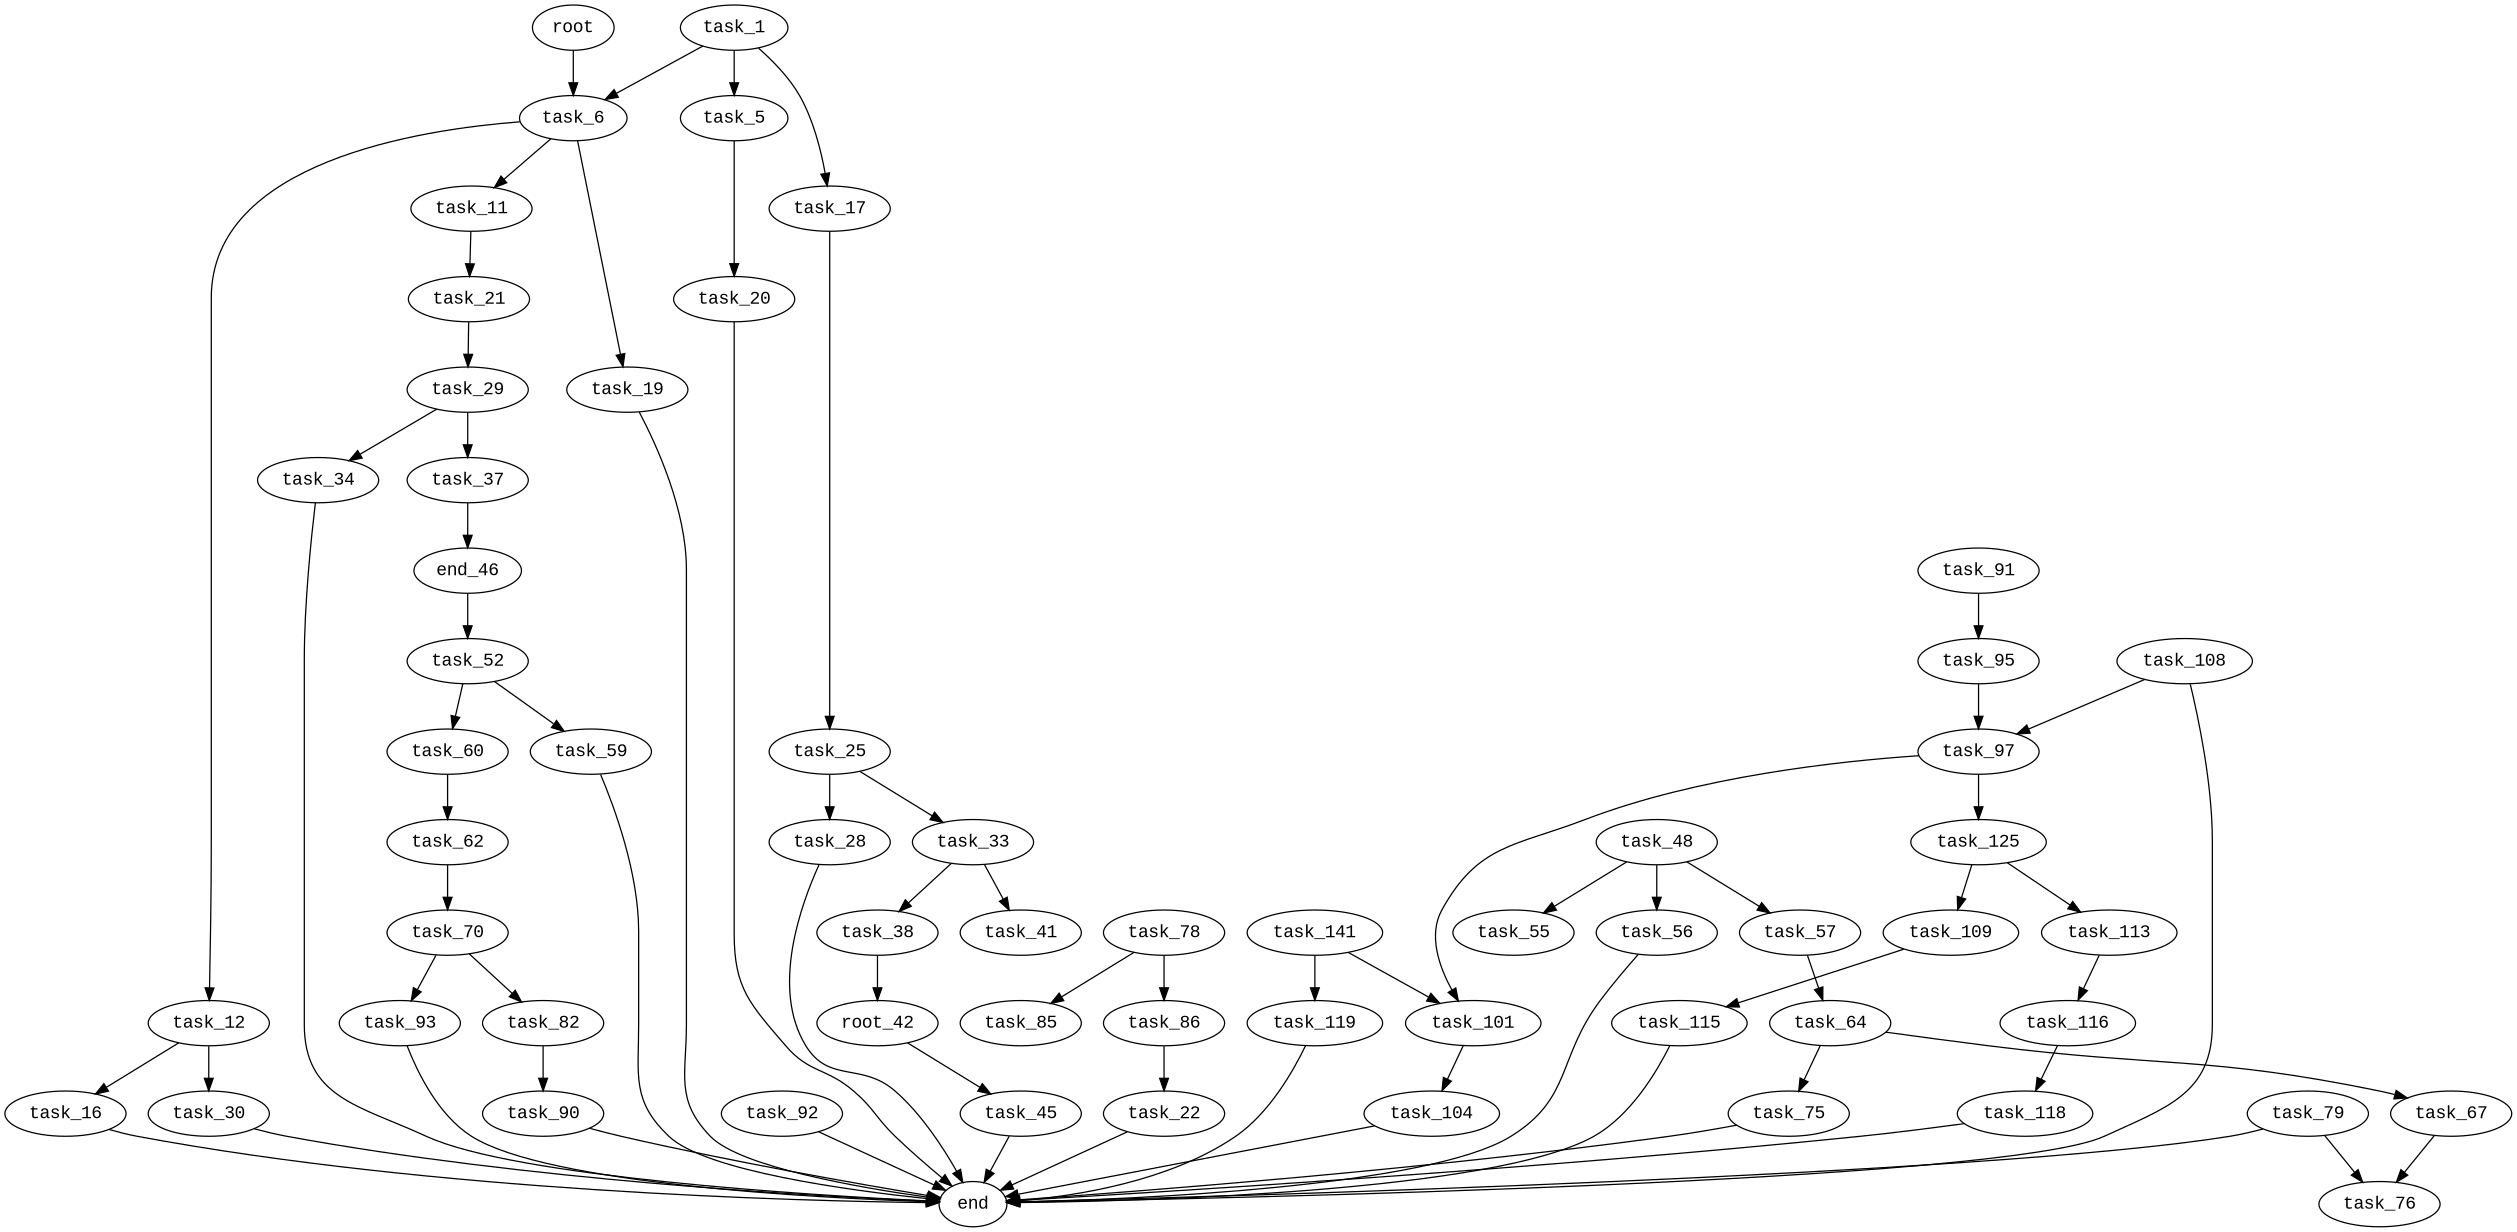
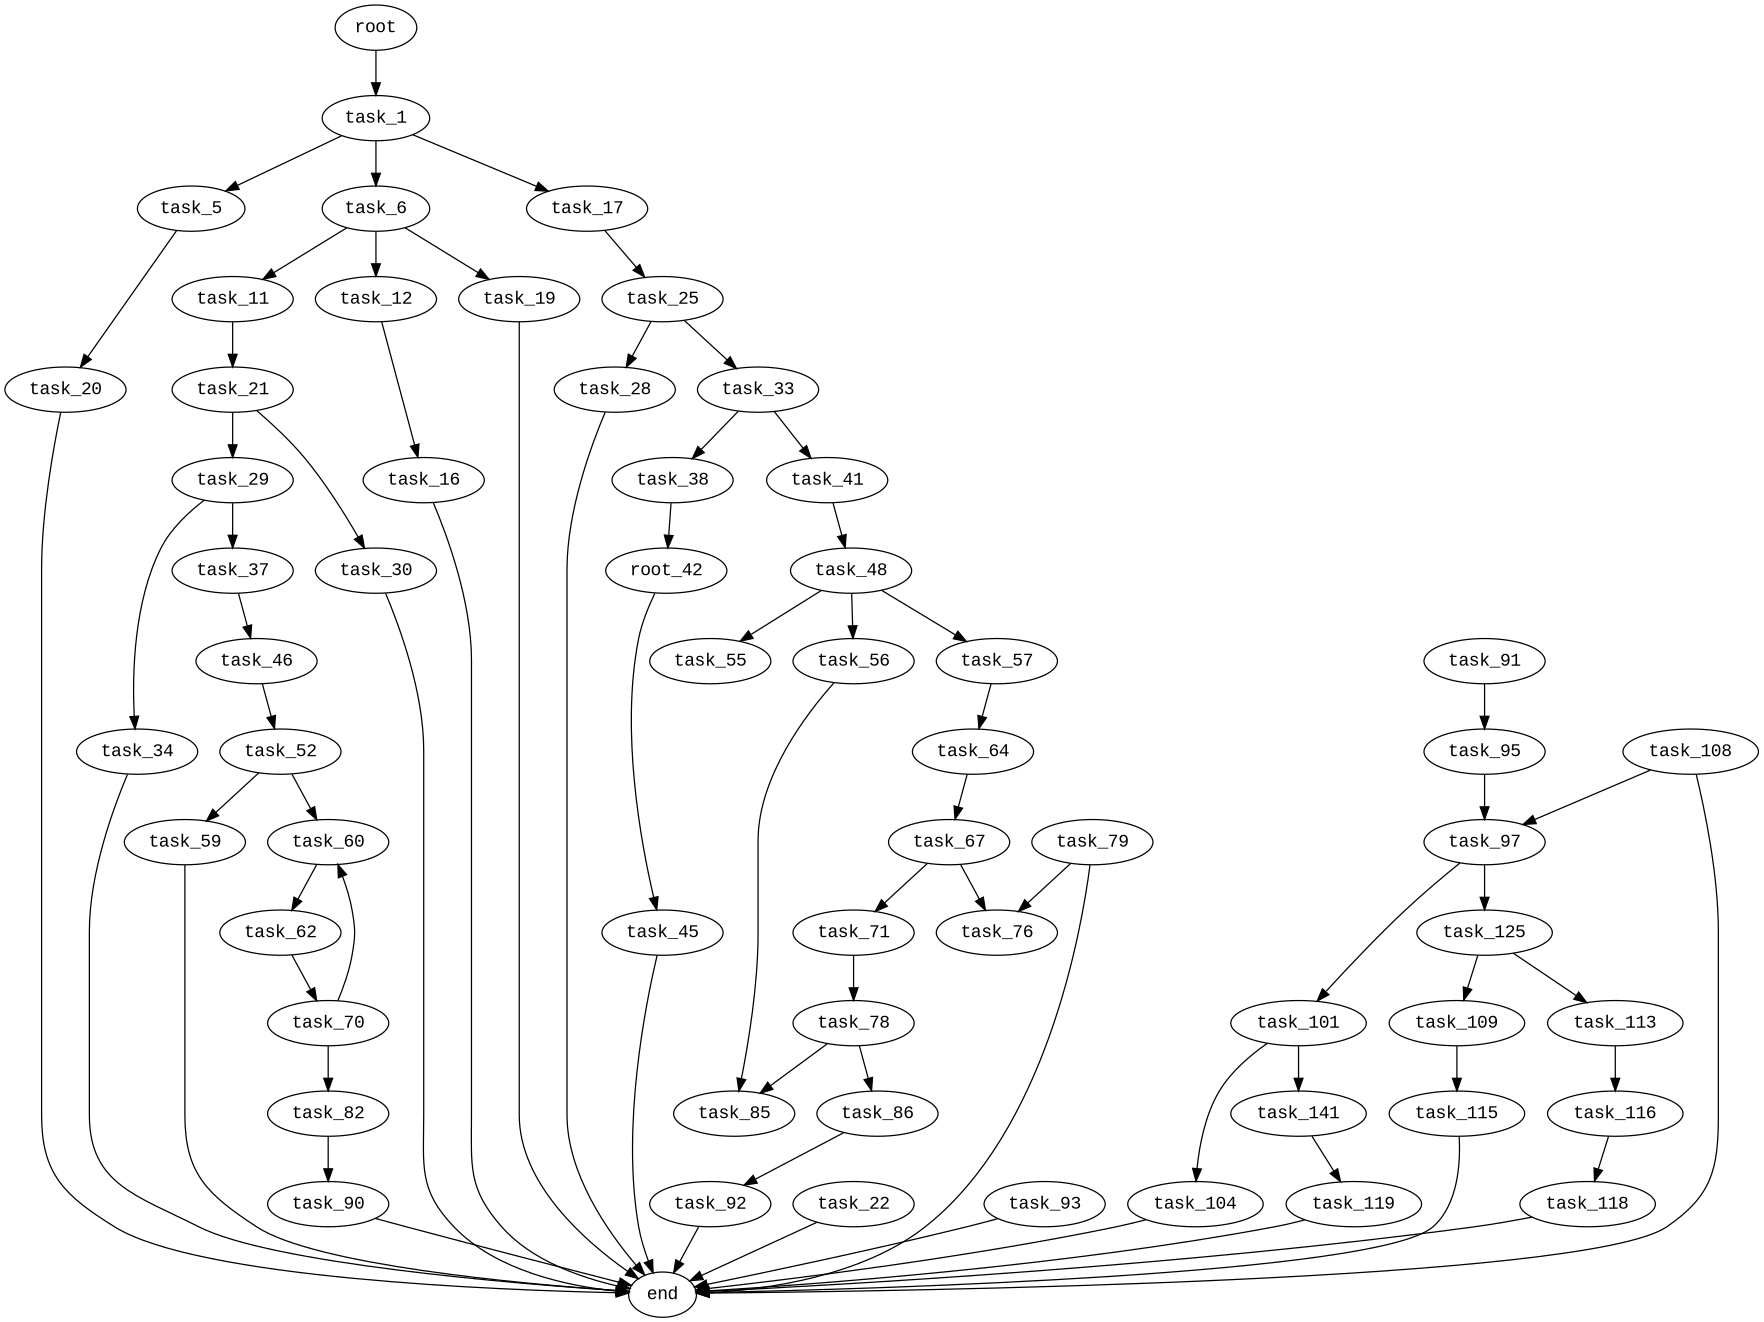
edge "root" -> "task_6": now "root" -> "task_1"
edge "task_41" -> "task_48": added
node "end_46": label "end_46" -> "task_46"
node "task_71": added
edge "task_70" -> "task_93": now "task_70" -> "task_60"
edge "task_141" -> "task_101": reversed
edge "task_12" -> "task_30": now "task_21" -> "task_30"
edge "task_86" -> "task_22": now "task_86" -> "task_92"
node "task_75": removed
edge "task_56" -> "end": now "task_56" -> "task_85"
